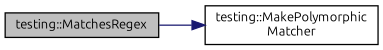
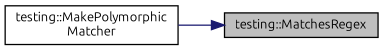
edge "testing::MatchesRegex" -> "testing::MakePolymorphic Matcher": reversed
